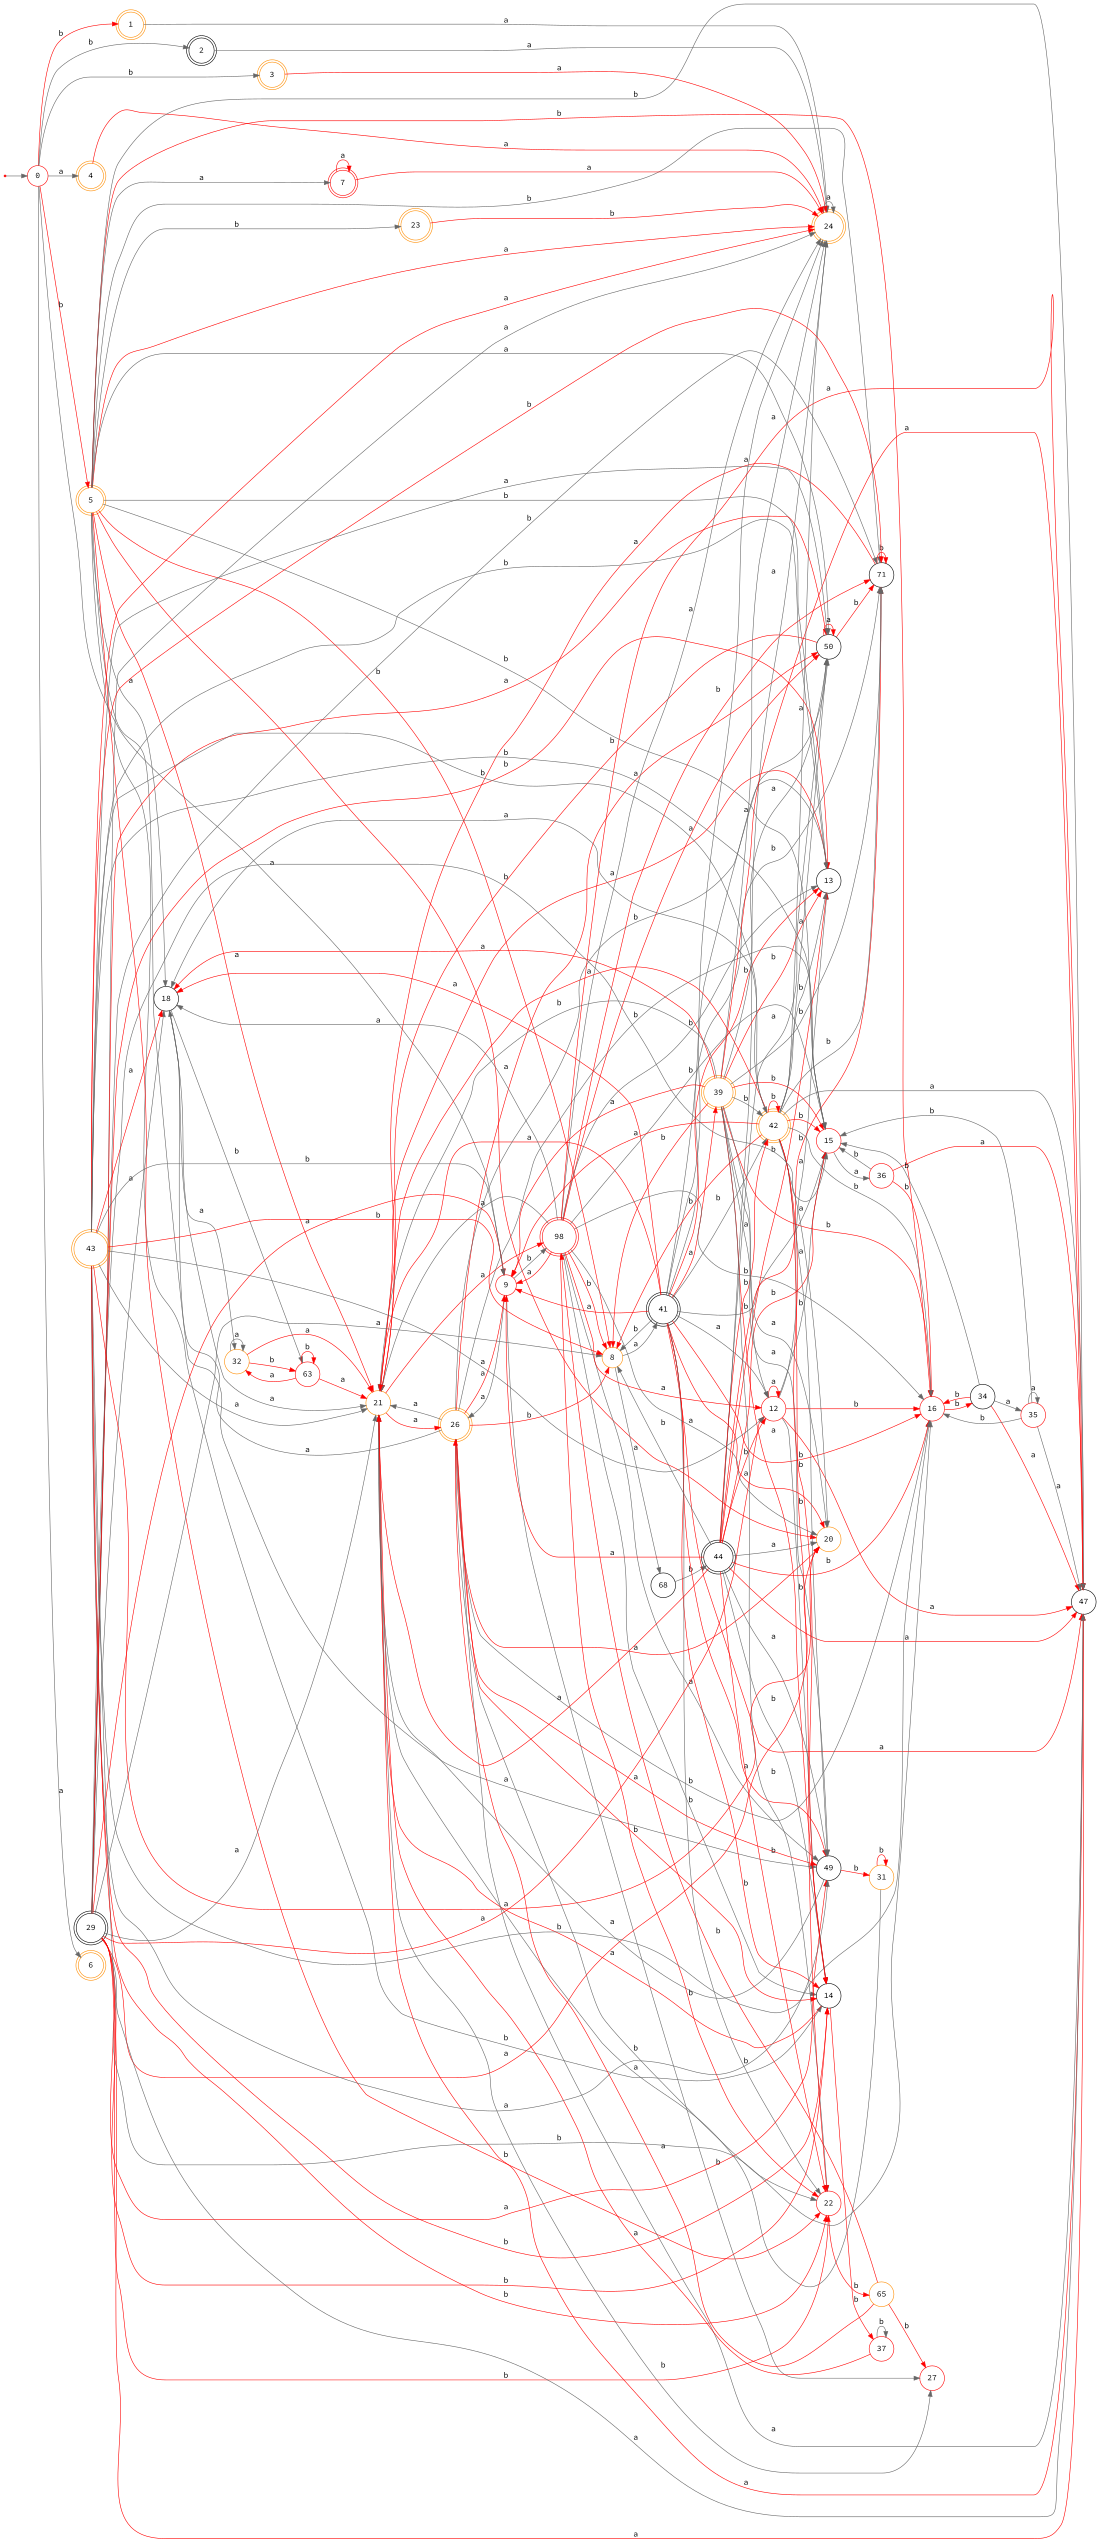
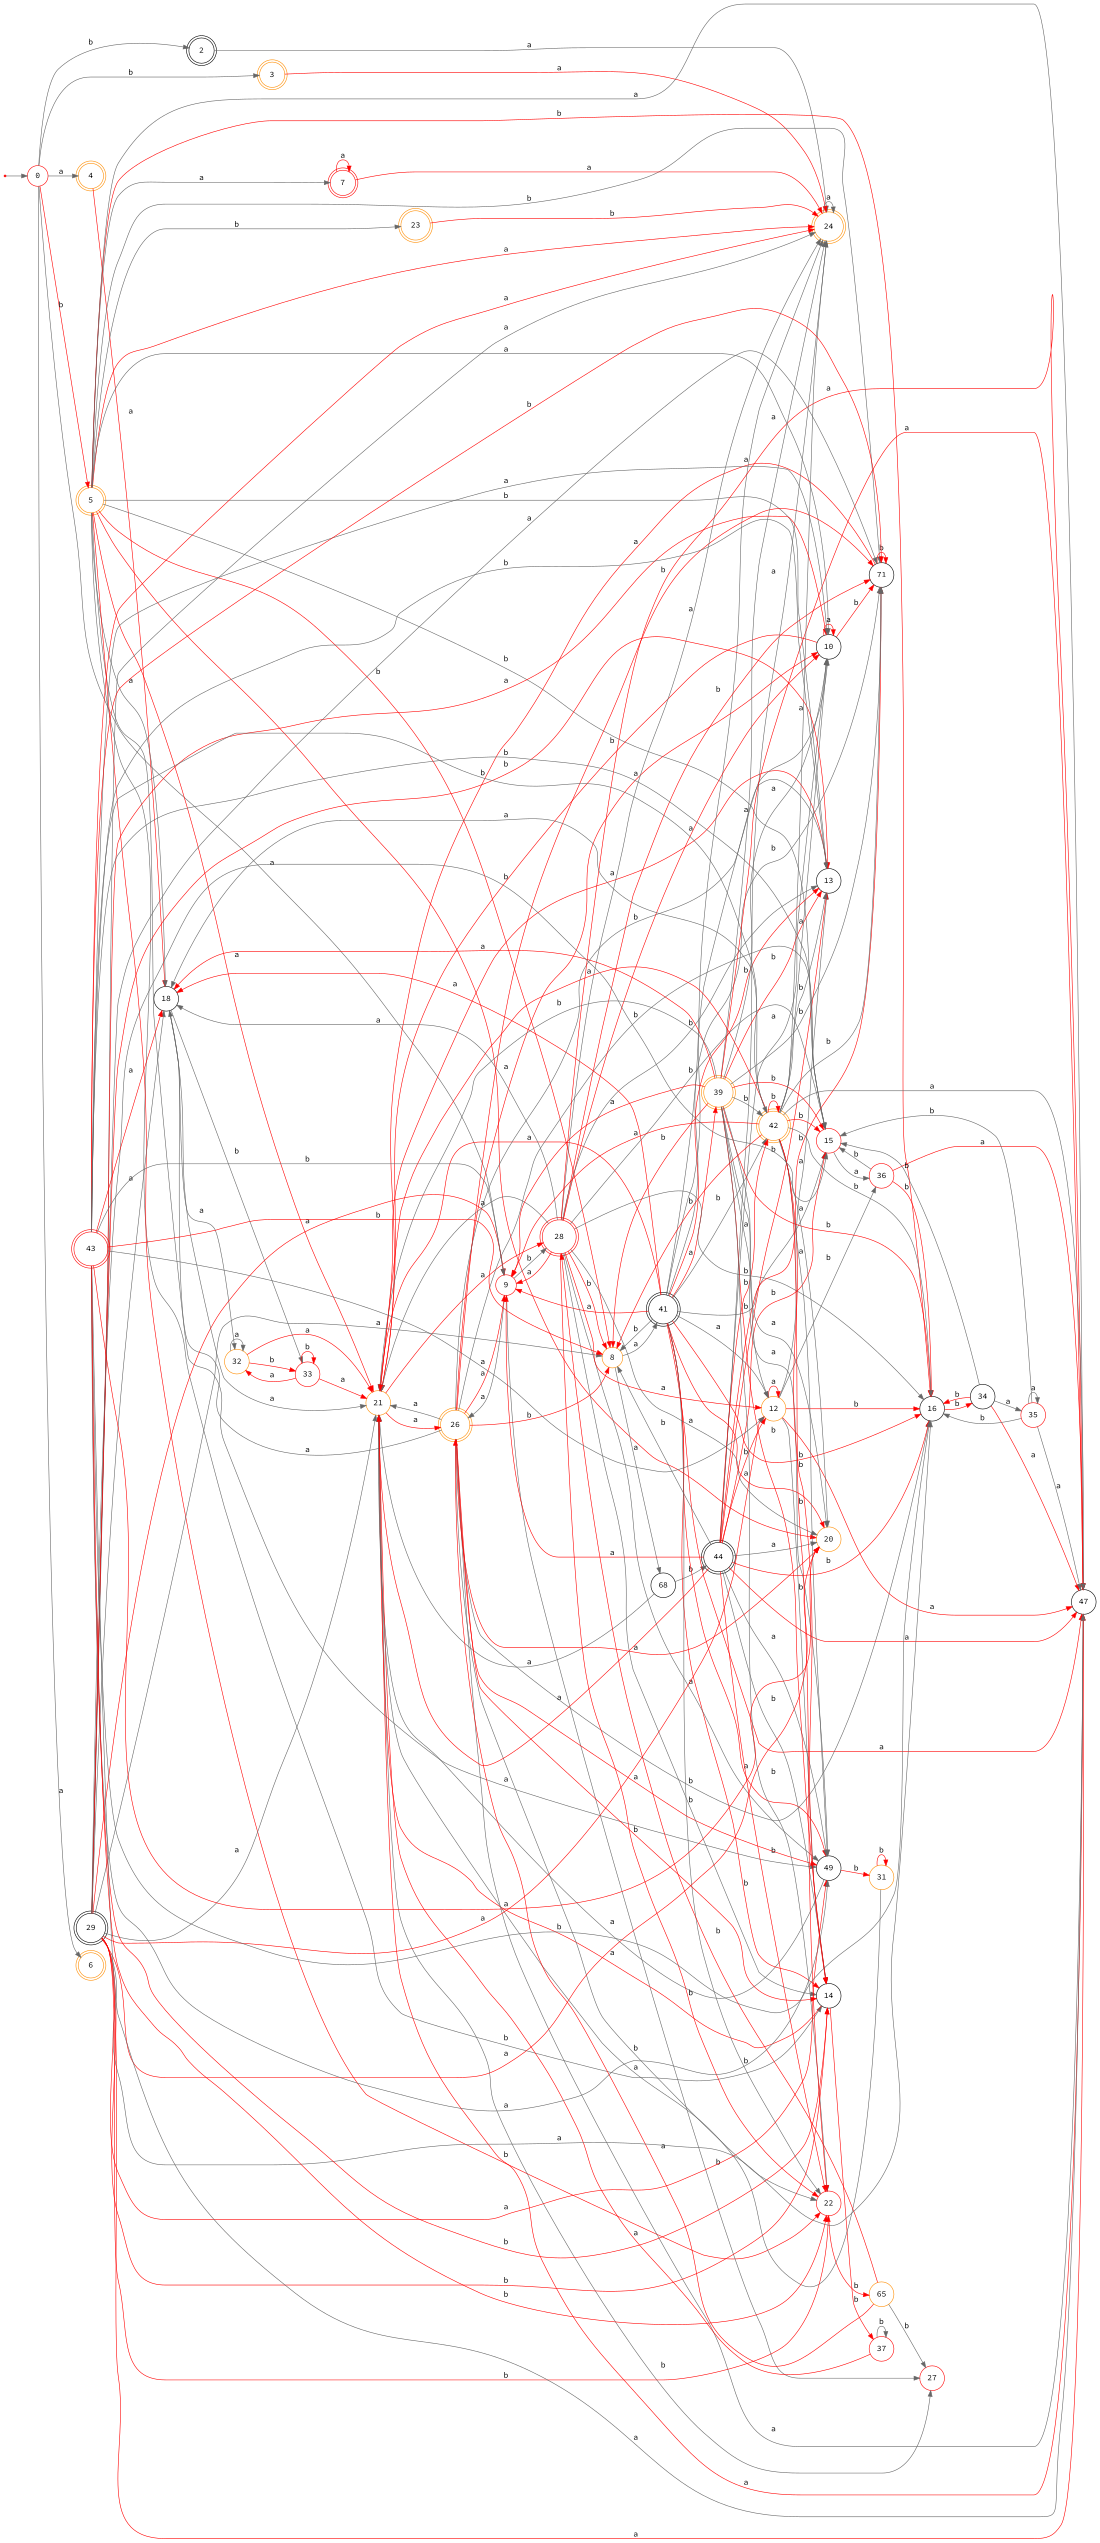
node "1": removed
edge "5" -> "47": label "b" -> "a"
edge "4" -> "24": now "4" -> "18"
edge "29" -> "71": label "b" -> "a"
node "50": label "50" -> "10"
edge "26" -> "71": added, label "b"
node "98": label "98" -> "28"
node "43": color darkorange -> red
edge "12" -> "15": now "12" -> "36"
node "63": label "63" -> "33"
edge "43" -> "21": now "68" -> "21"
node "12": color red -> darkorange
node "16": color red -> black
edge "39" -> "14": label "a" -> "b"
edge "29" -> "16": label "b" -> "a"
edge "65" -> "27": color red -> gray40
